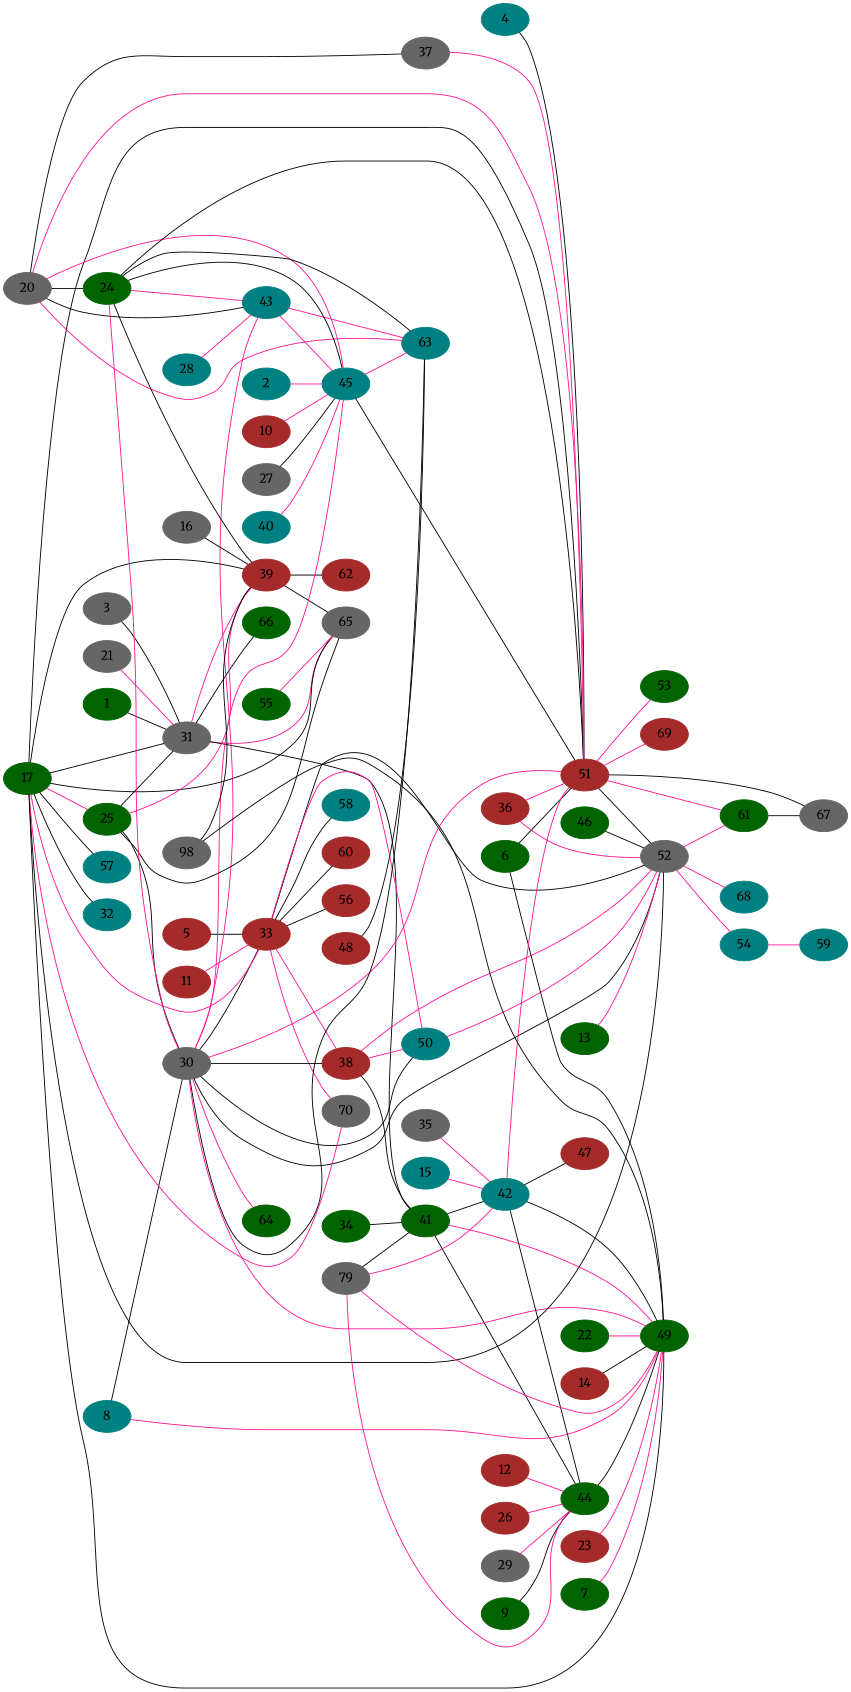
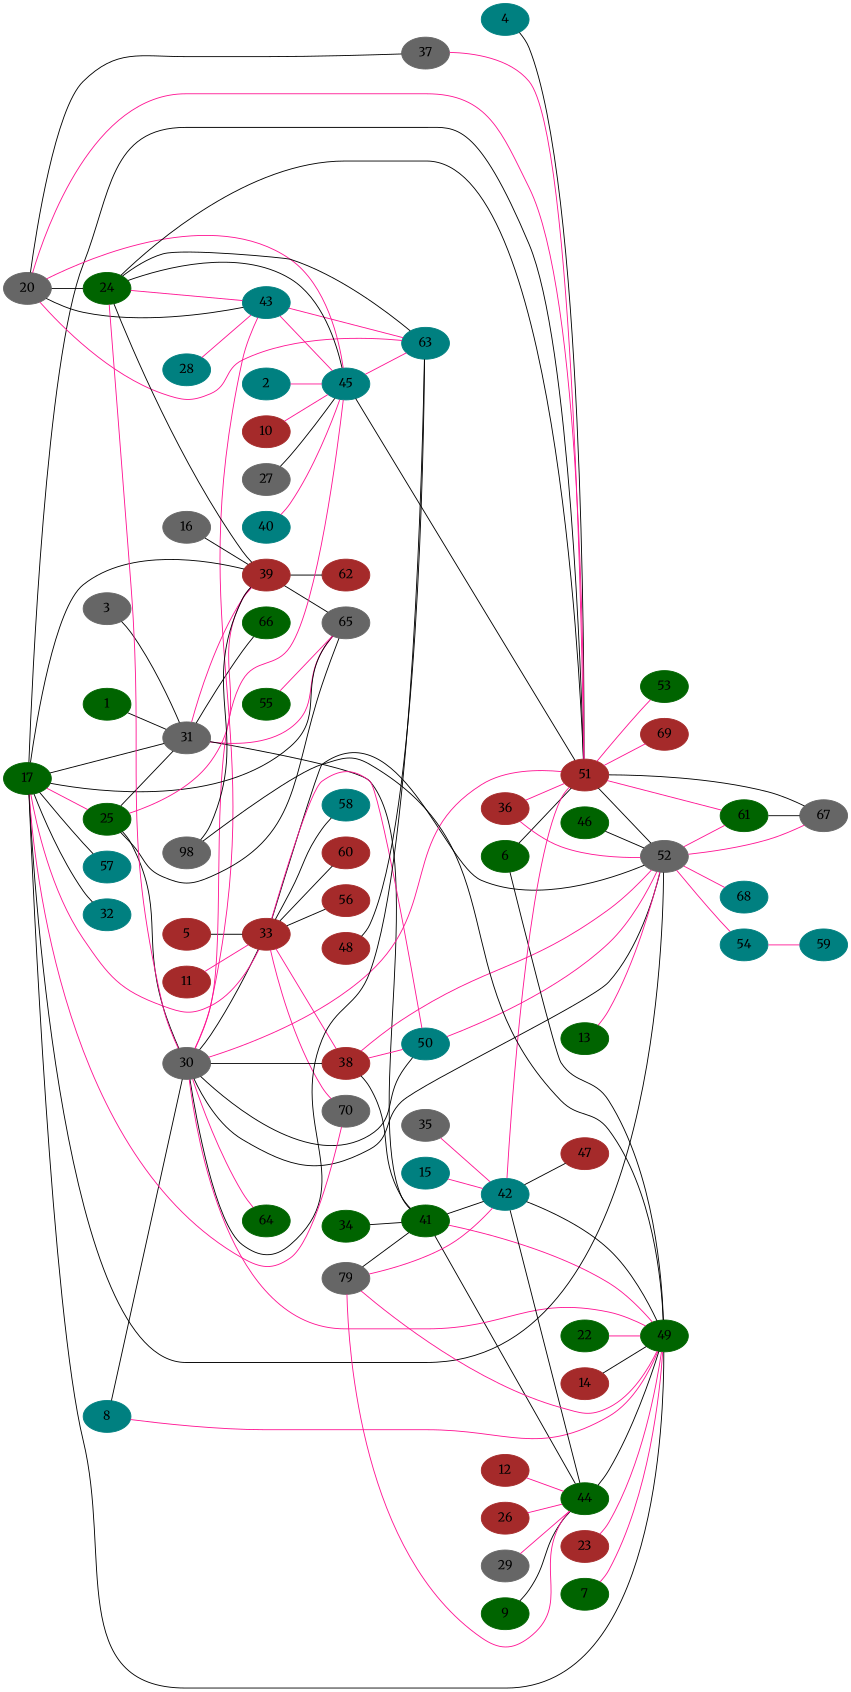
node "21": removed
edge "67" -- "52": added
